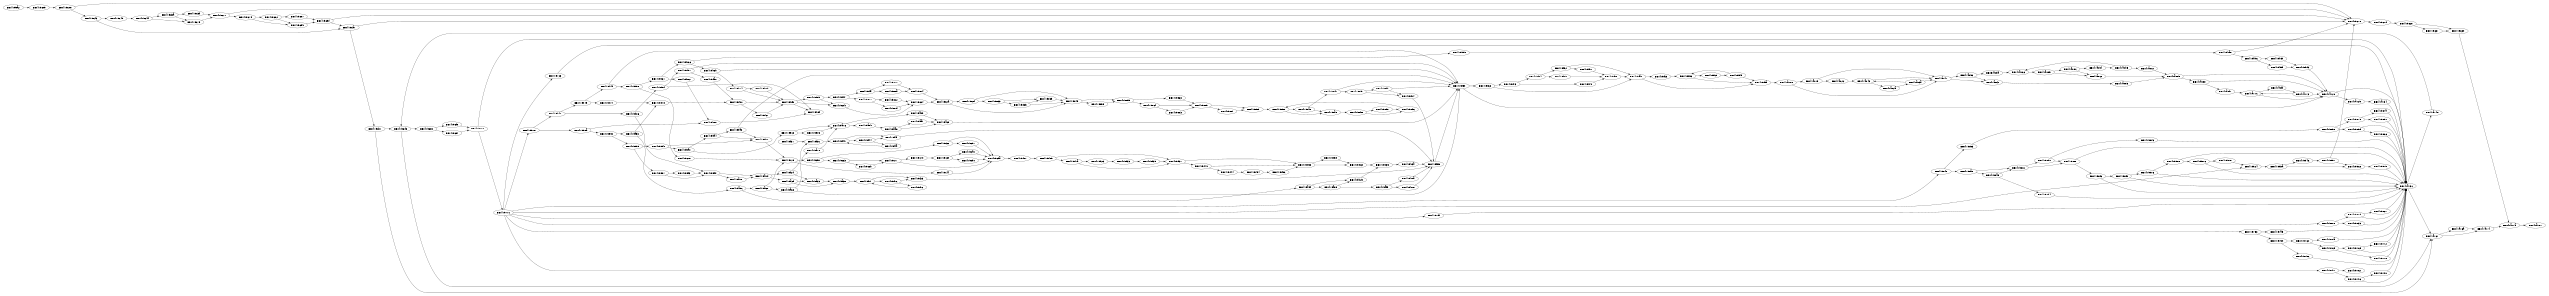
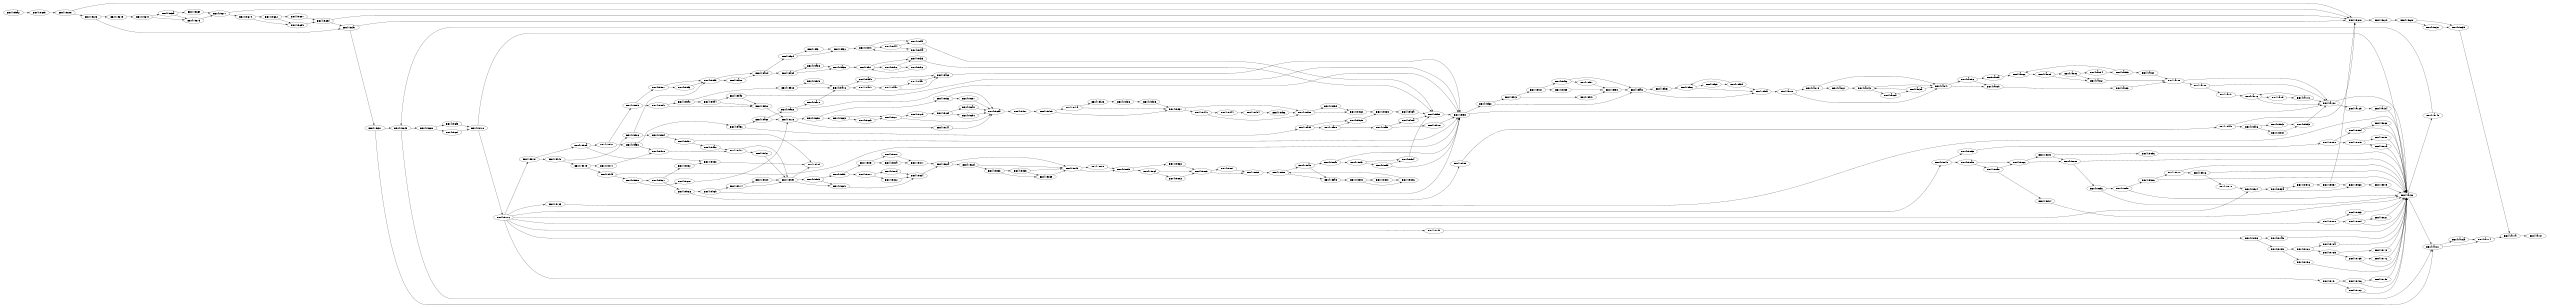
edge "BB_419f2d" -> "BB_419a33": now "BB_419f2d" -> "BB_419f31"
edge "BB_419b1e" -> "BB_419f55": now "BB_419b1e" -> "BB_419f5b"
edge "BB_4197e2" -> "BB_41a13c": added
